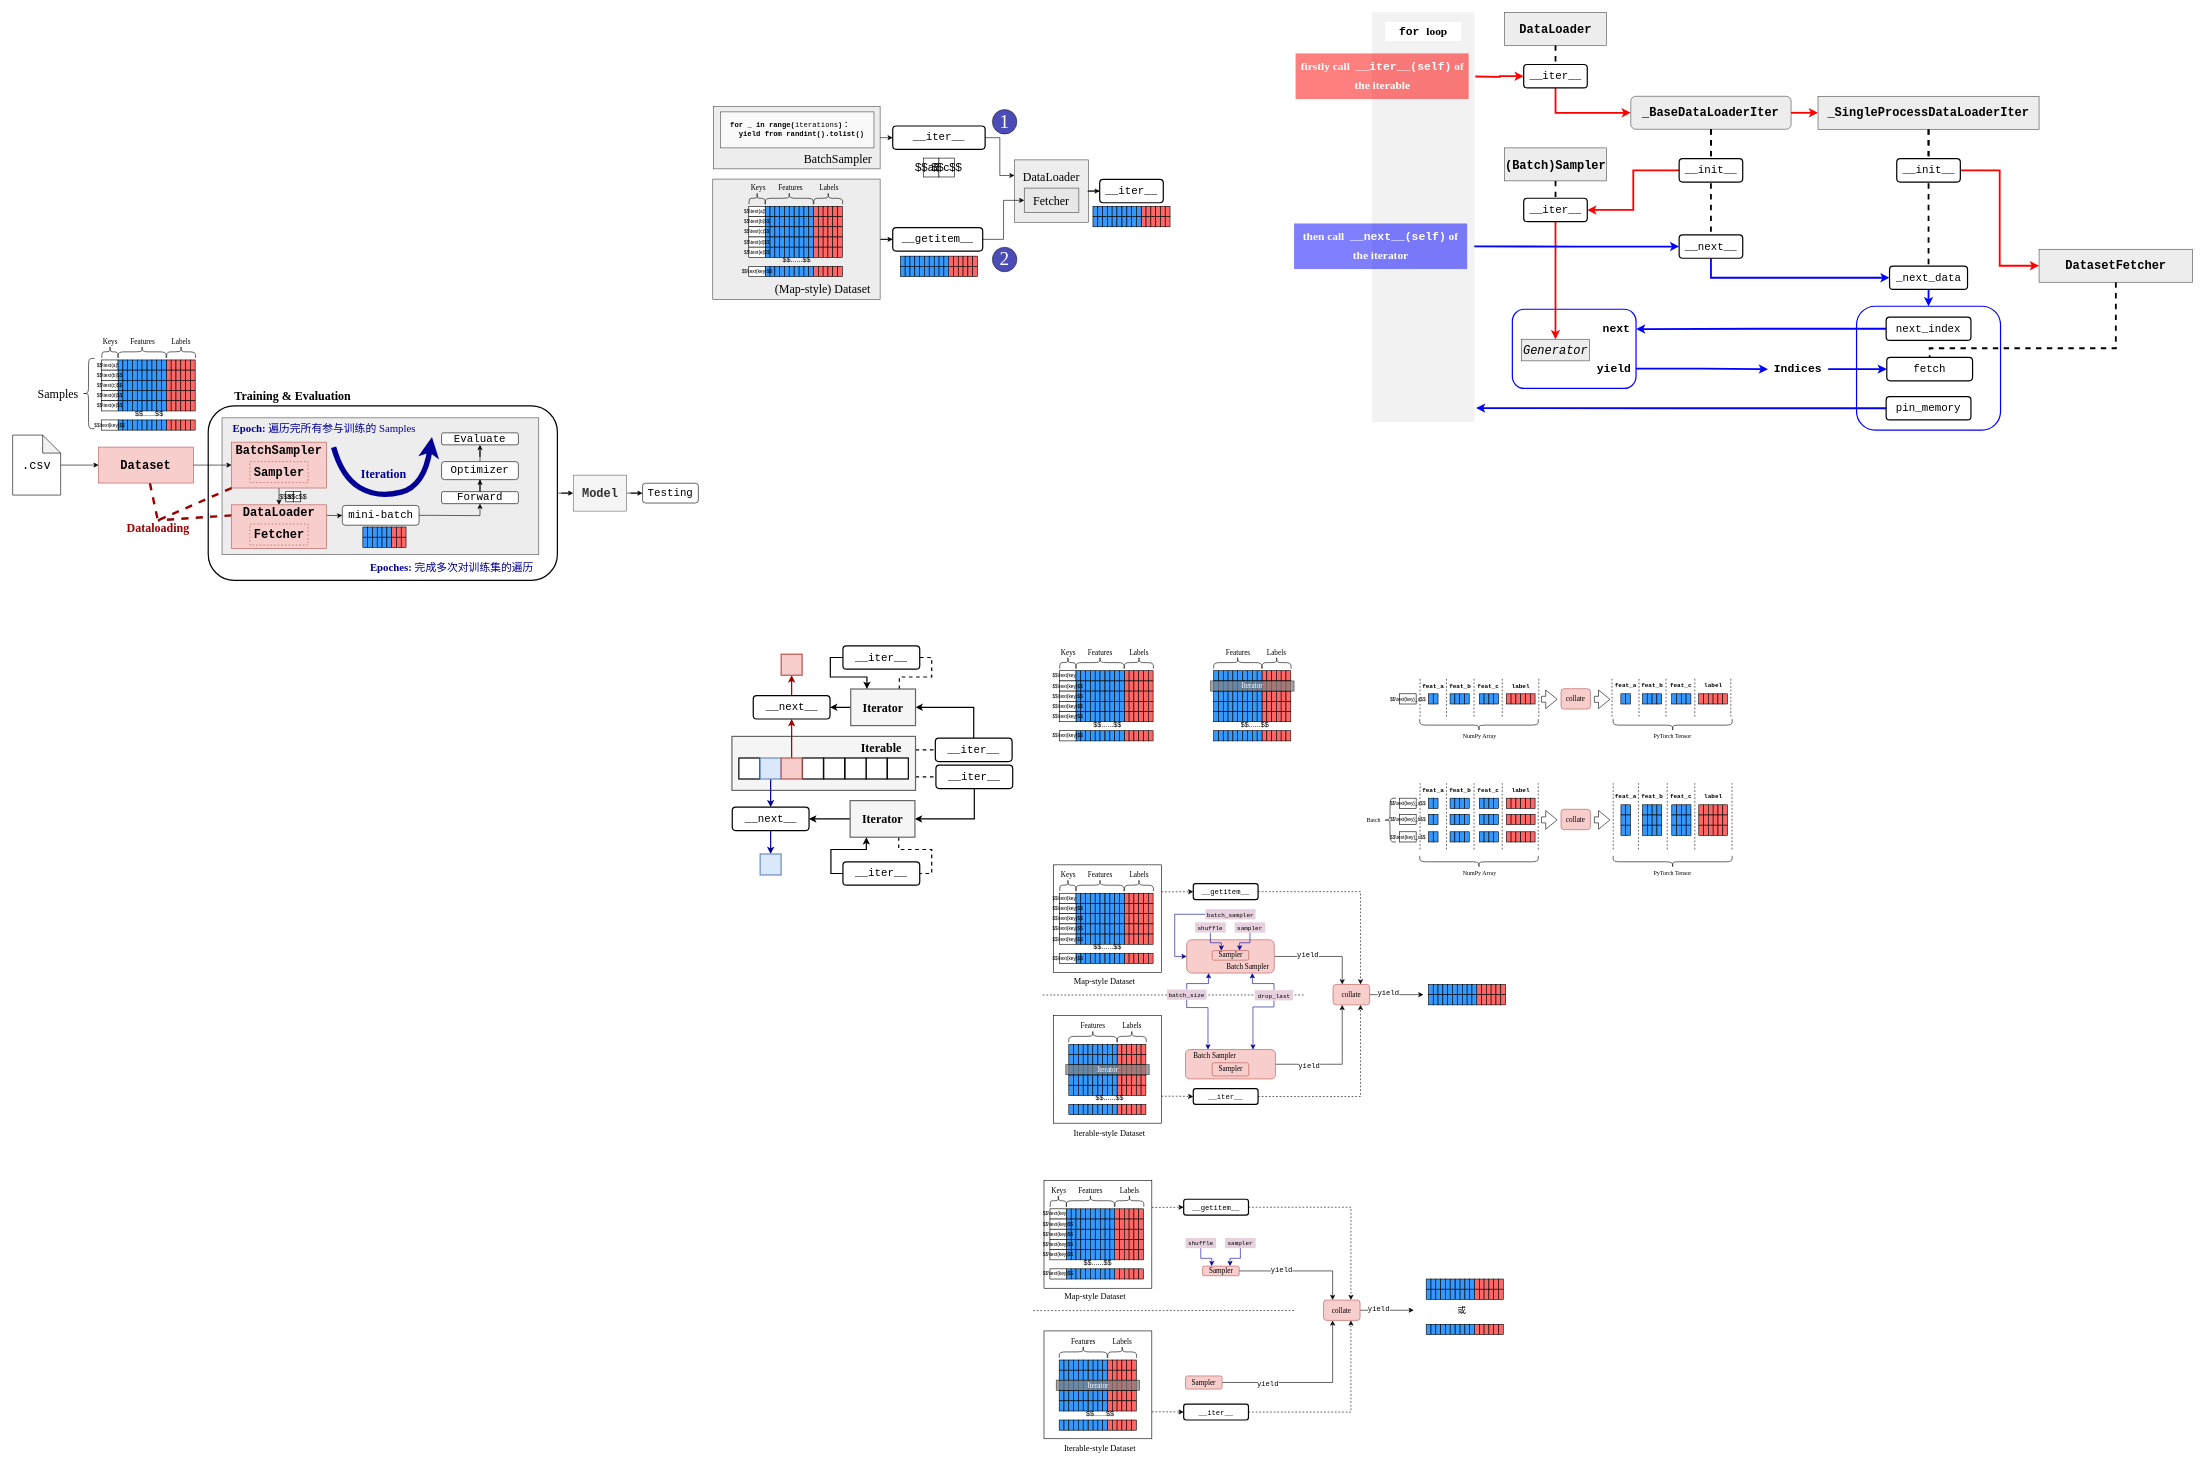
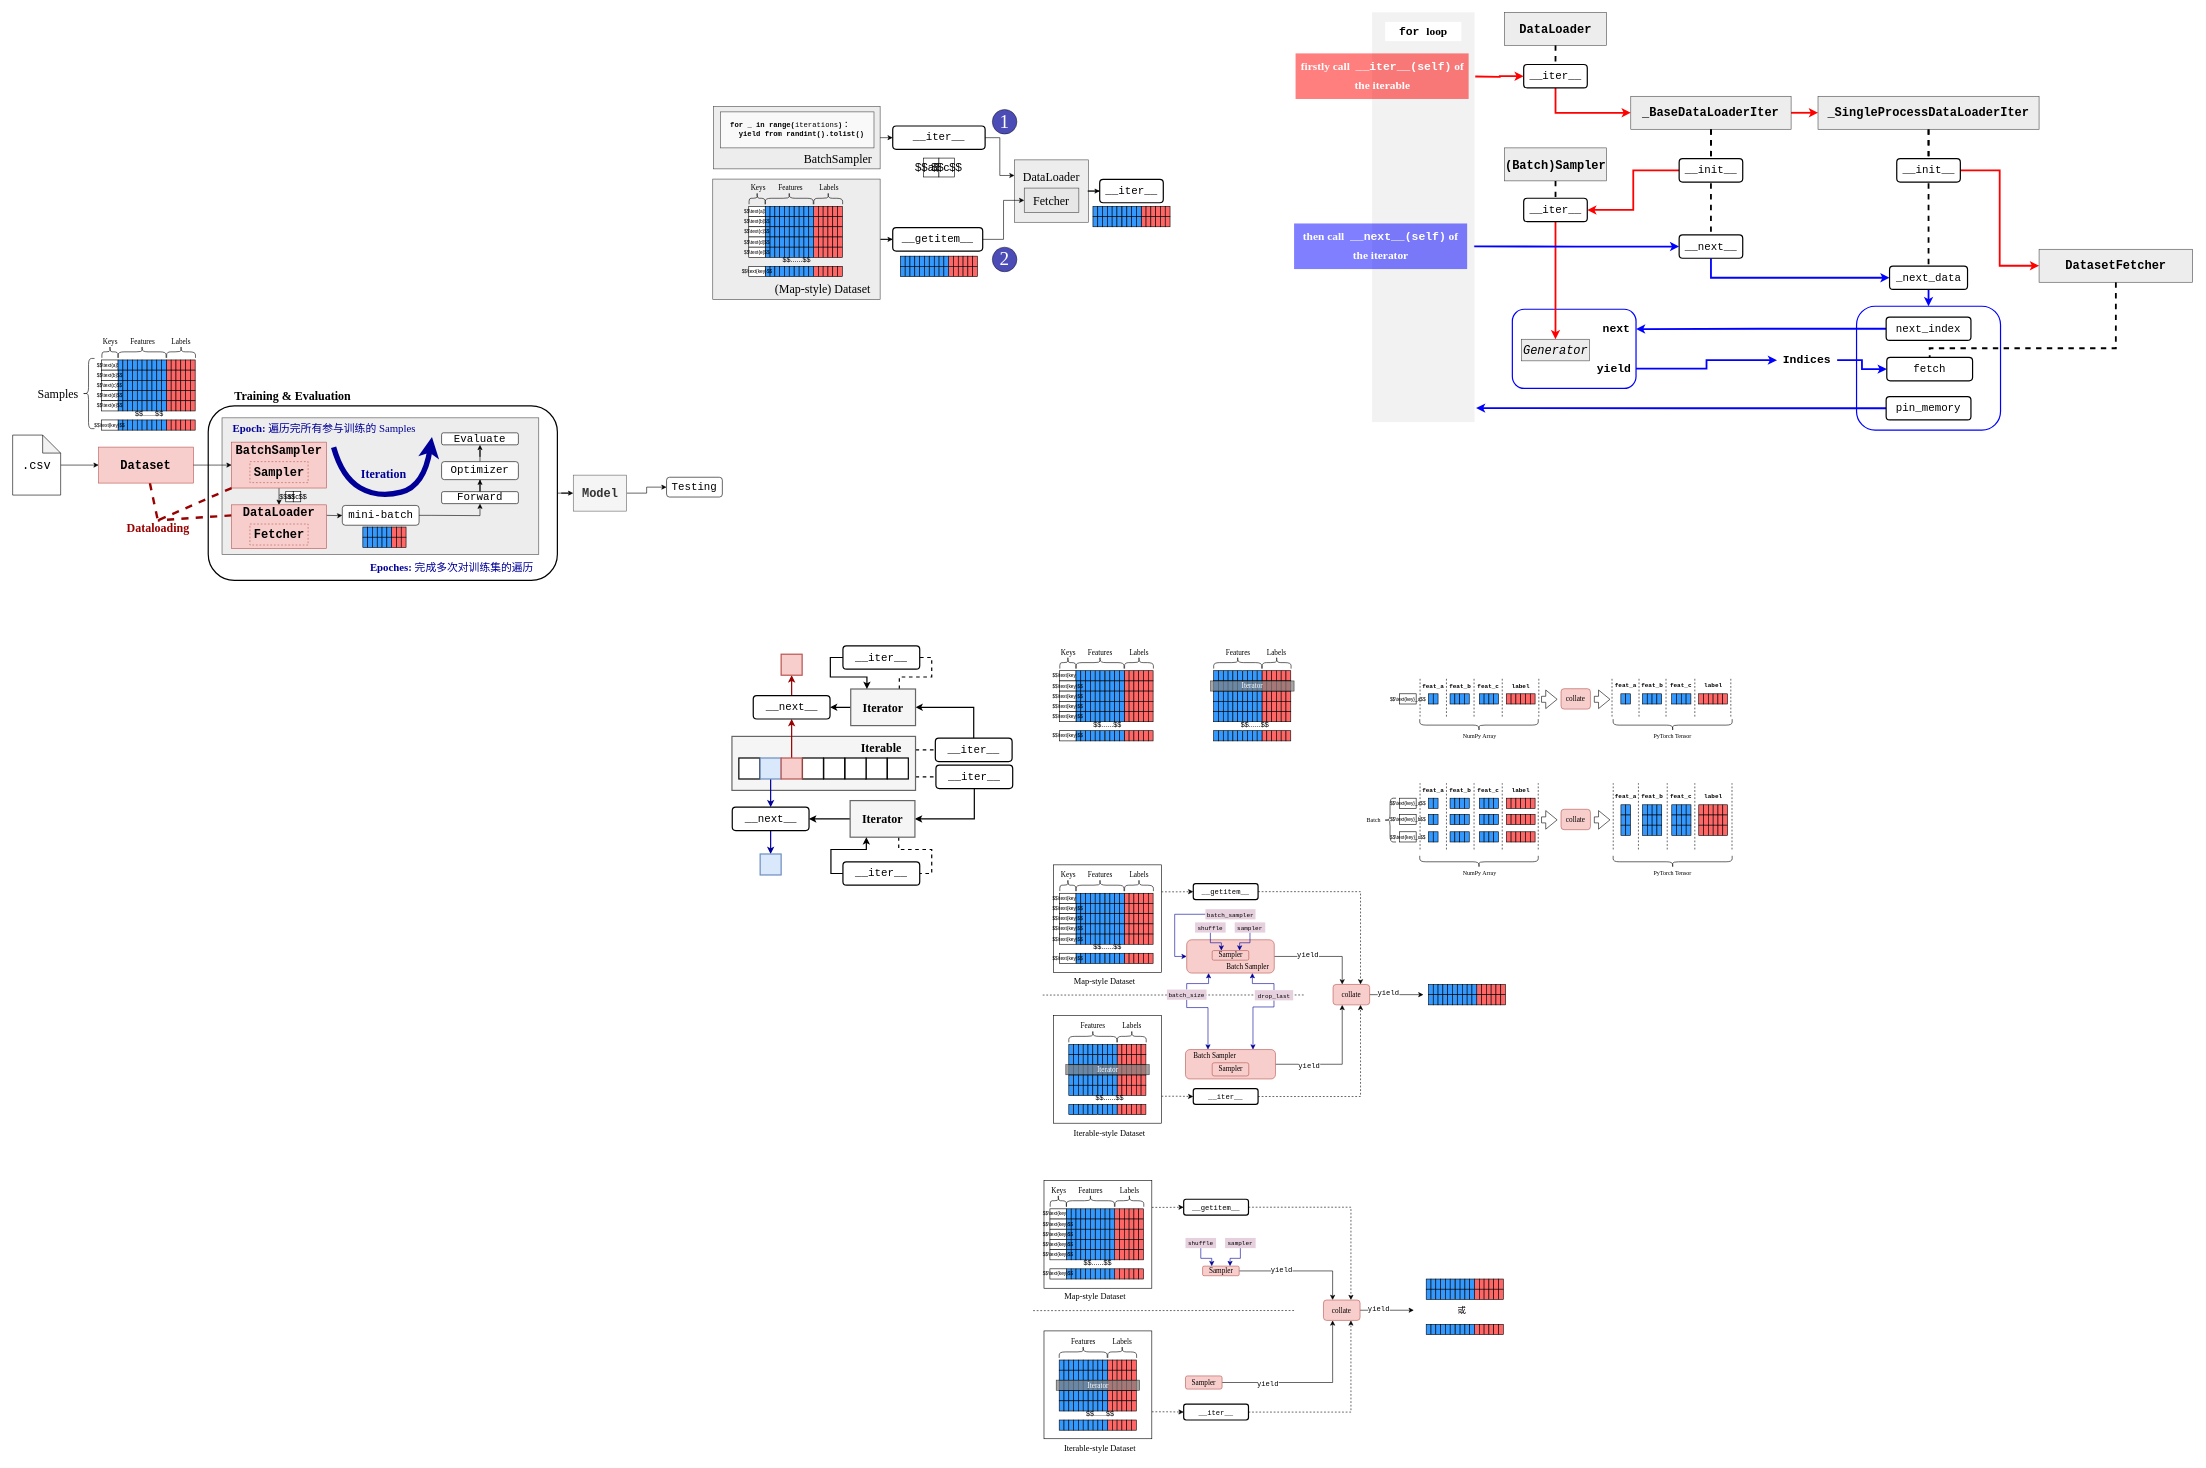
node "_BaseDataLoaderIter": shape rounded rectangle -> rectangle
node "Indices": moved (1798, 369) -> (1807, 360)
node "Testing": moved (670, 493) -> (694, 487)
